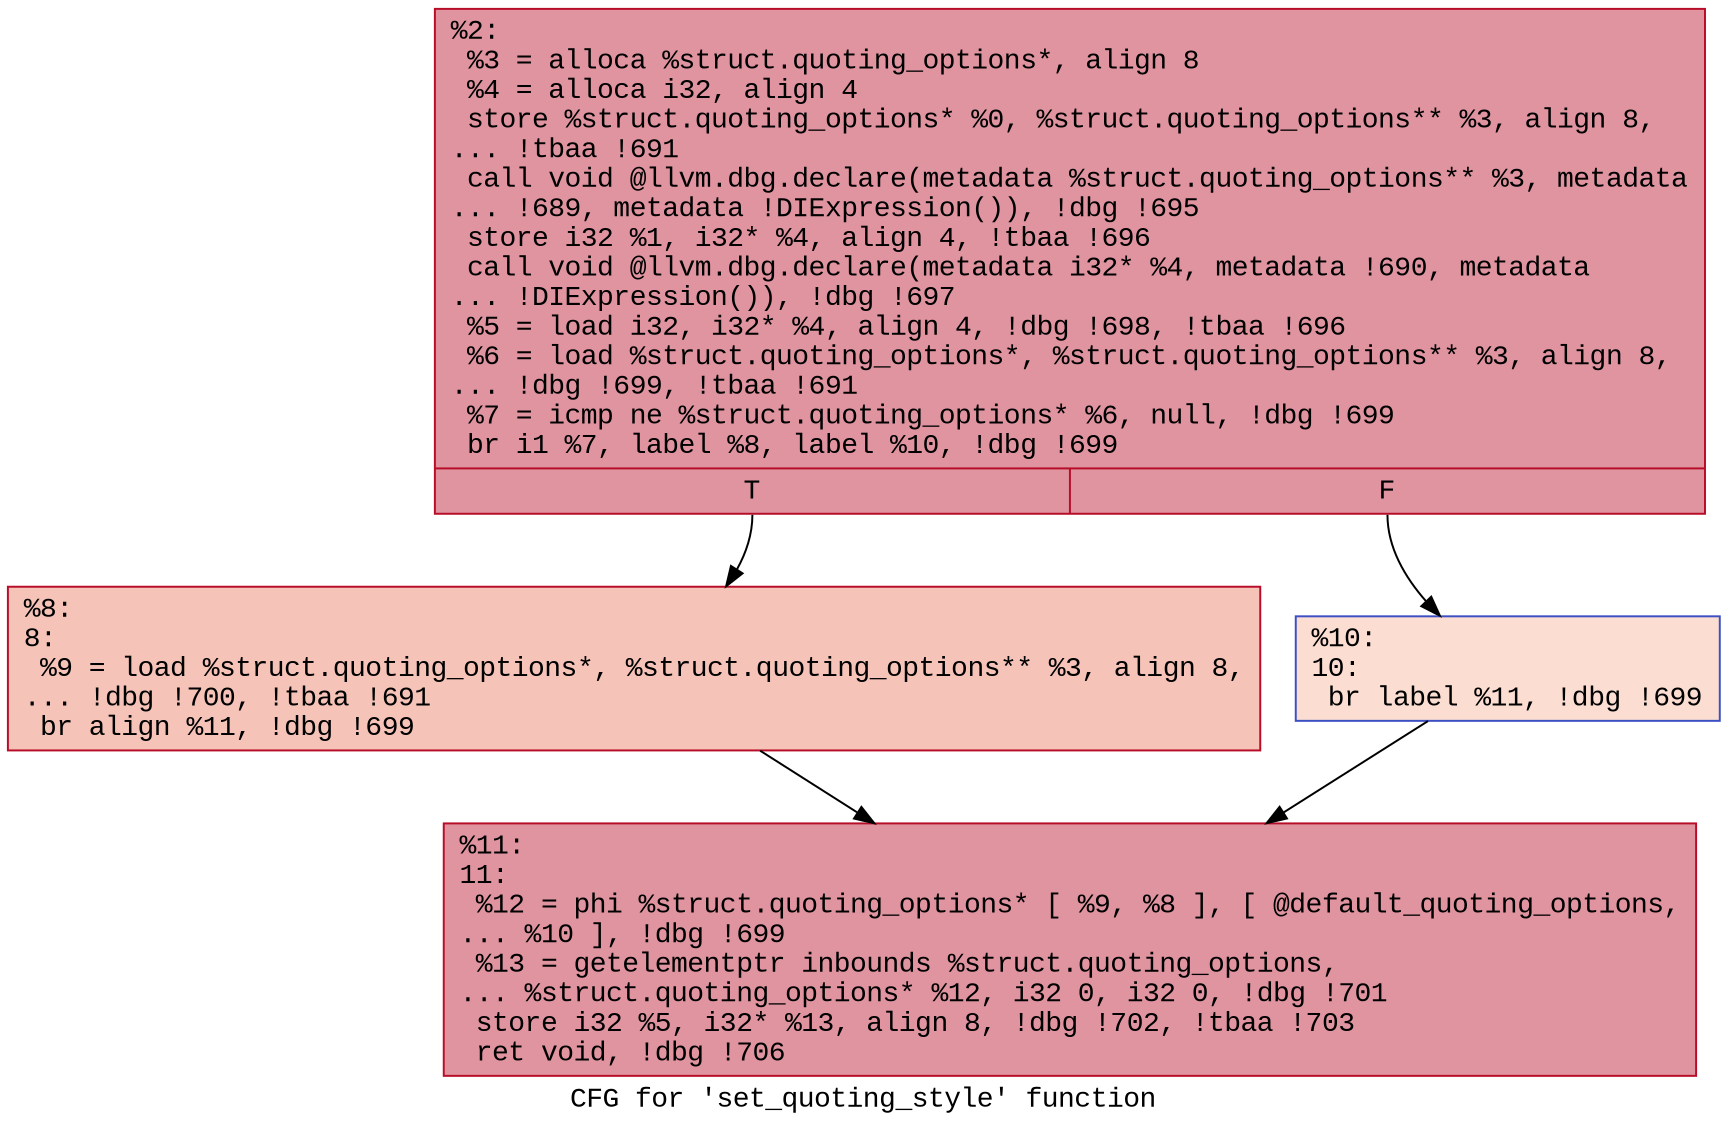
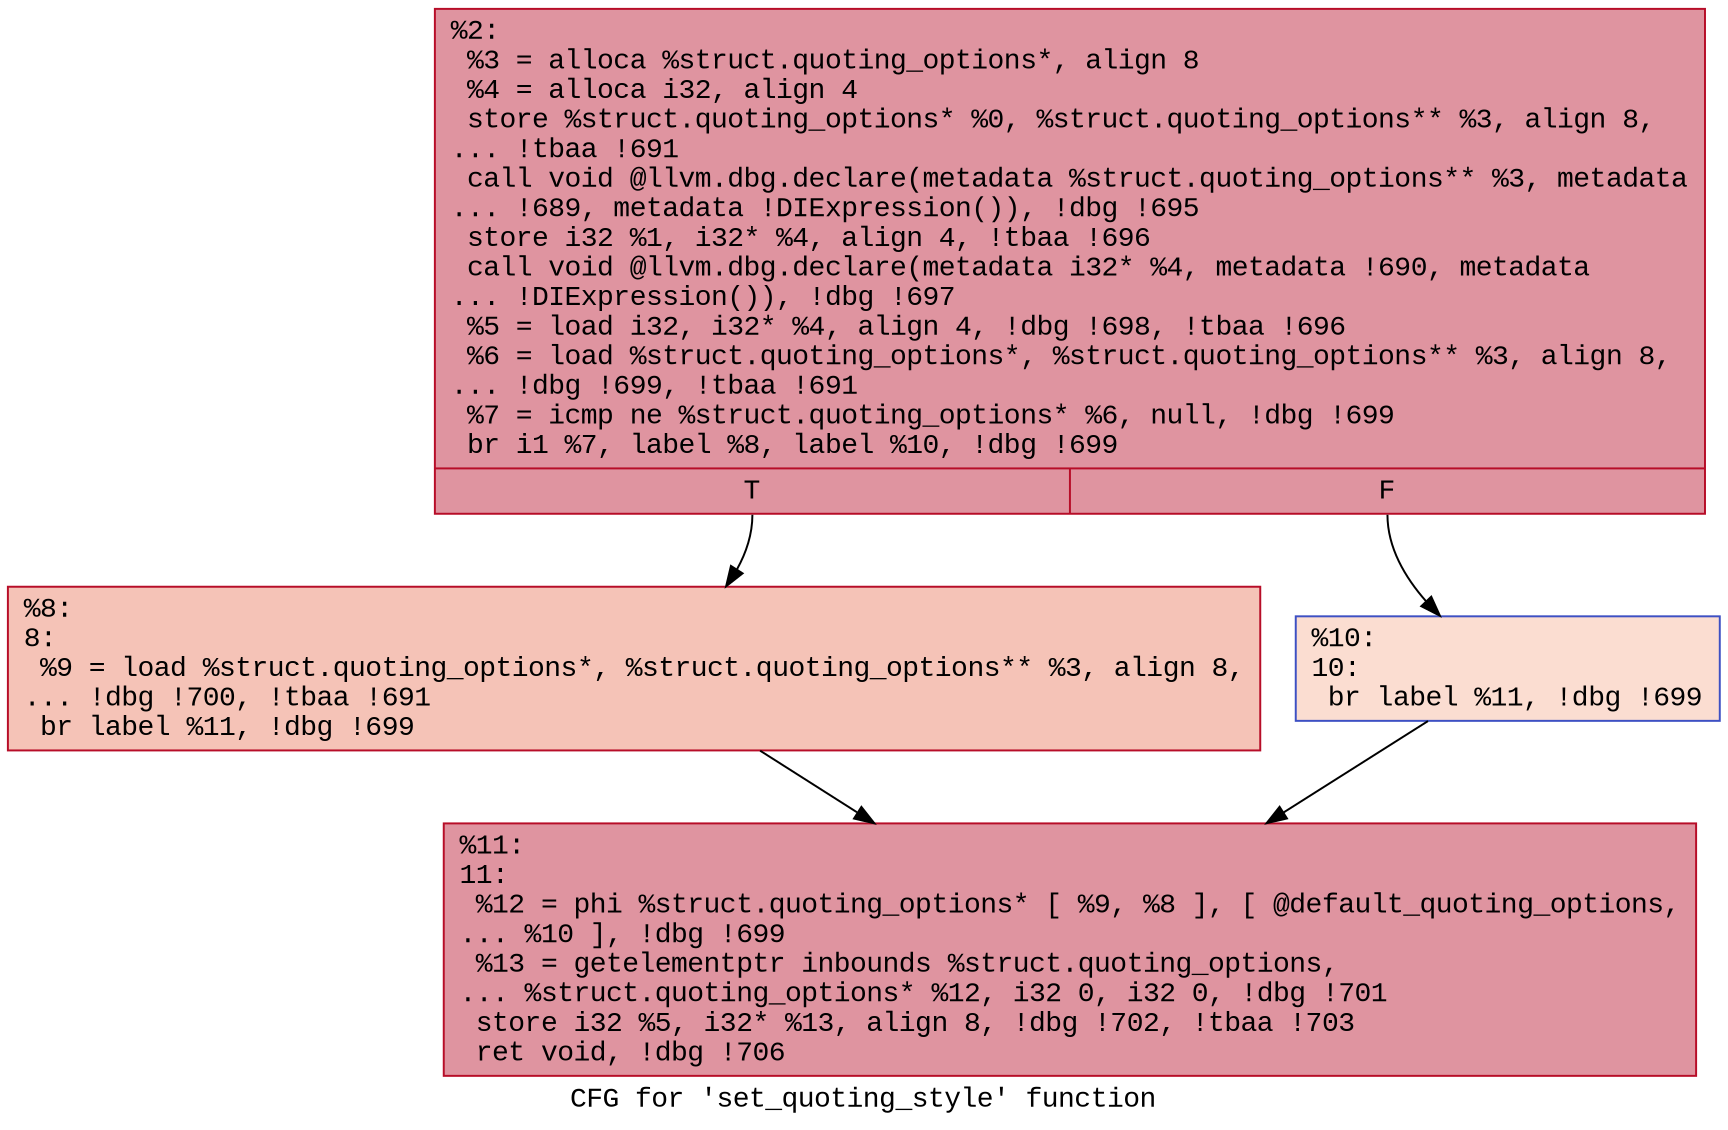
node "%8:": text "br align %11, !dbg !699" -> "br label %11, !dbg !699"
